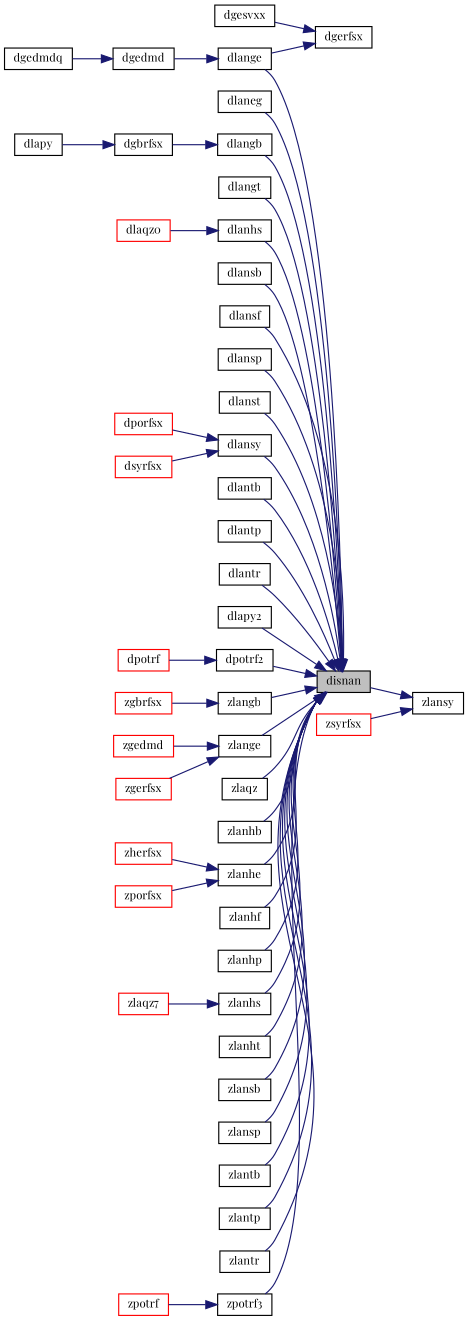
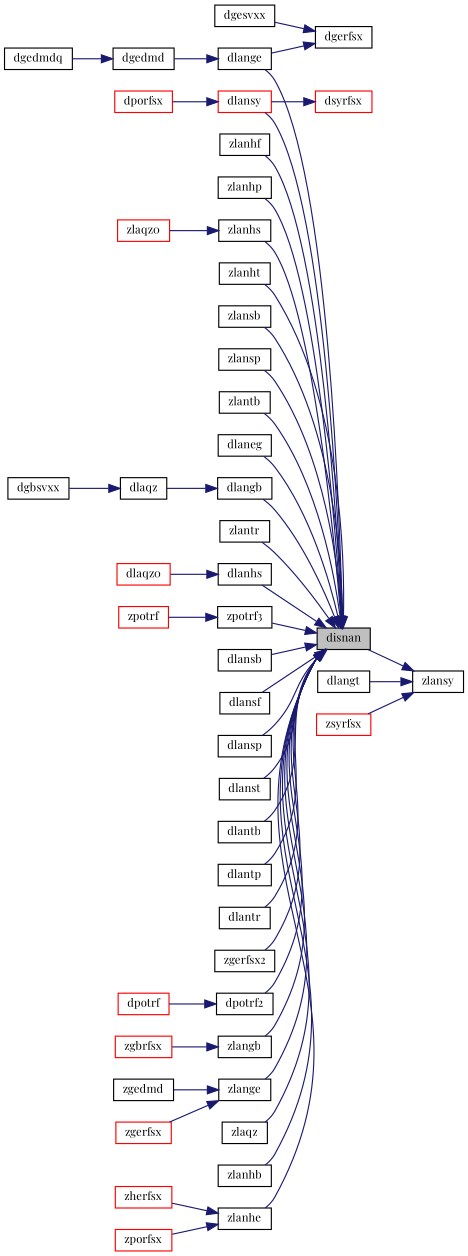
node "dlapy": label "dlapy" -> "dgbsvxx"
node "dgbrfsx": label "dgbrfsx" -> "dlaqz"
edge "dlangt" -> "disnan": now "dlangt" -> "zlansy"
node "dlansy": color black -> red
edge "dsyrfsx" -> "dlansy": reversed
node "dlapy2": label "dlapy2" -> "zgerfsx2"
node "zgedmd": color red -> black
node "zlaqz7": label "zlaqz7" -> "zlaqz0"
node "zlantp": removed
